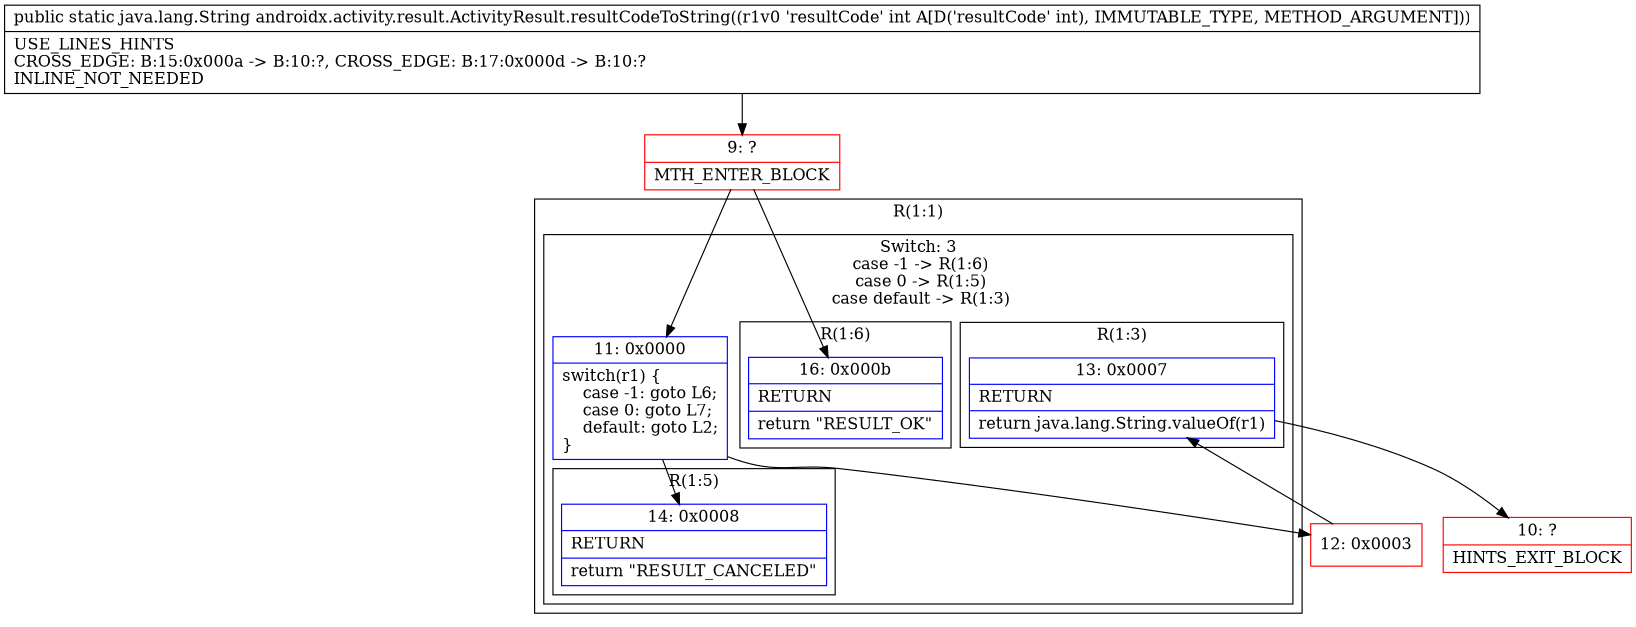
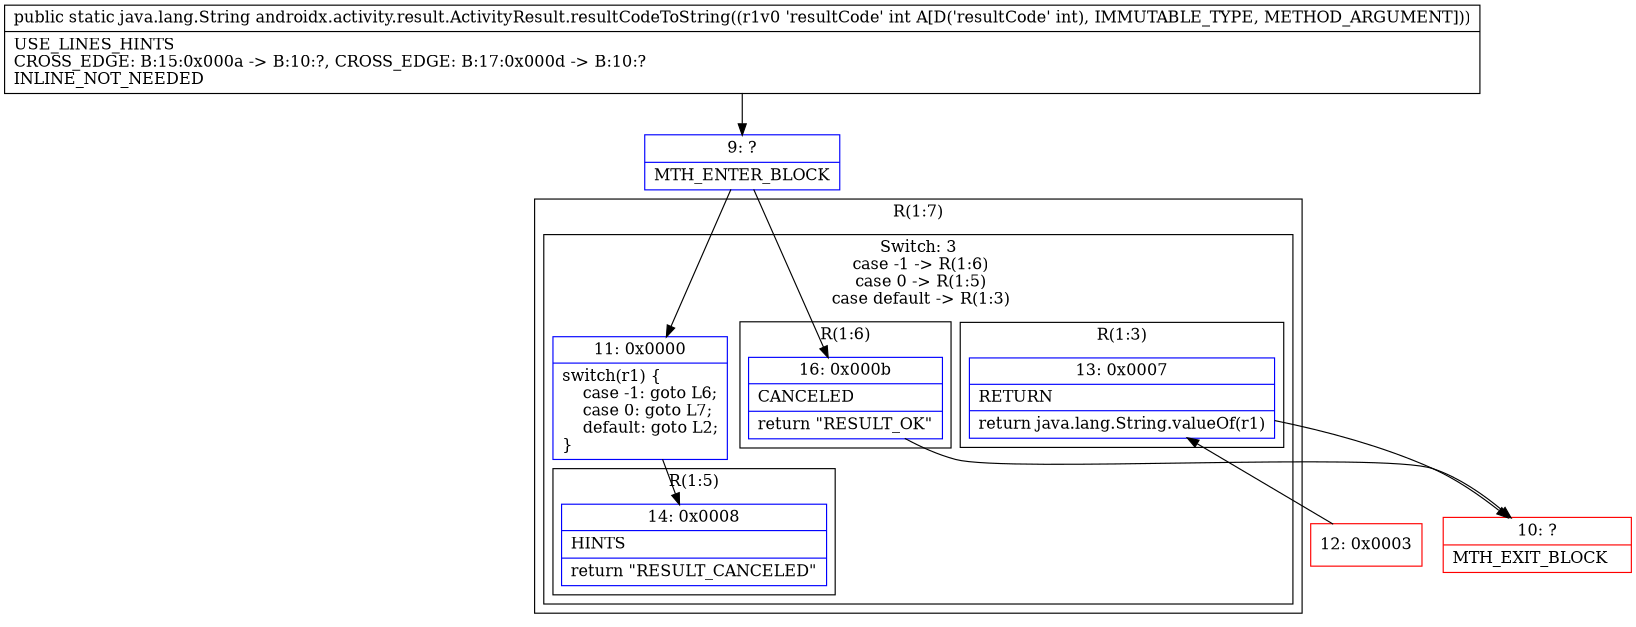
node "9: ?": color red -> blue
cluster "R(1:1)": label "R(1:1)" -> "R(1:7)"
node "16: 0x000b": text "RETURN" -> "CANCELED"
edge "16: 0x000b" -> "10: ?": added
edge "11: 0x0000" -> "12: 0x0003": removed
node "14: 0x0008": text "RETURN" -> "HINTS"
node "10: ?": text "HINTS_EXIT_BLOCK" -> "MTH_EXIT_BLOCK"
